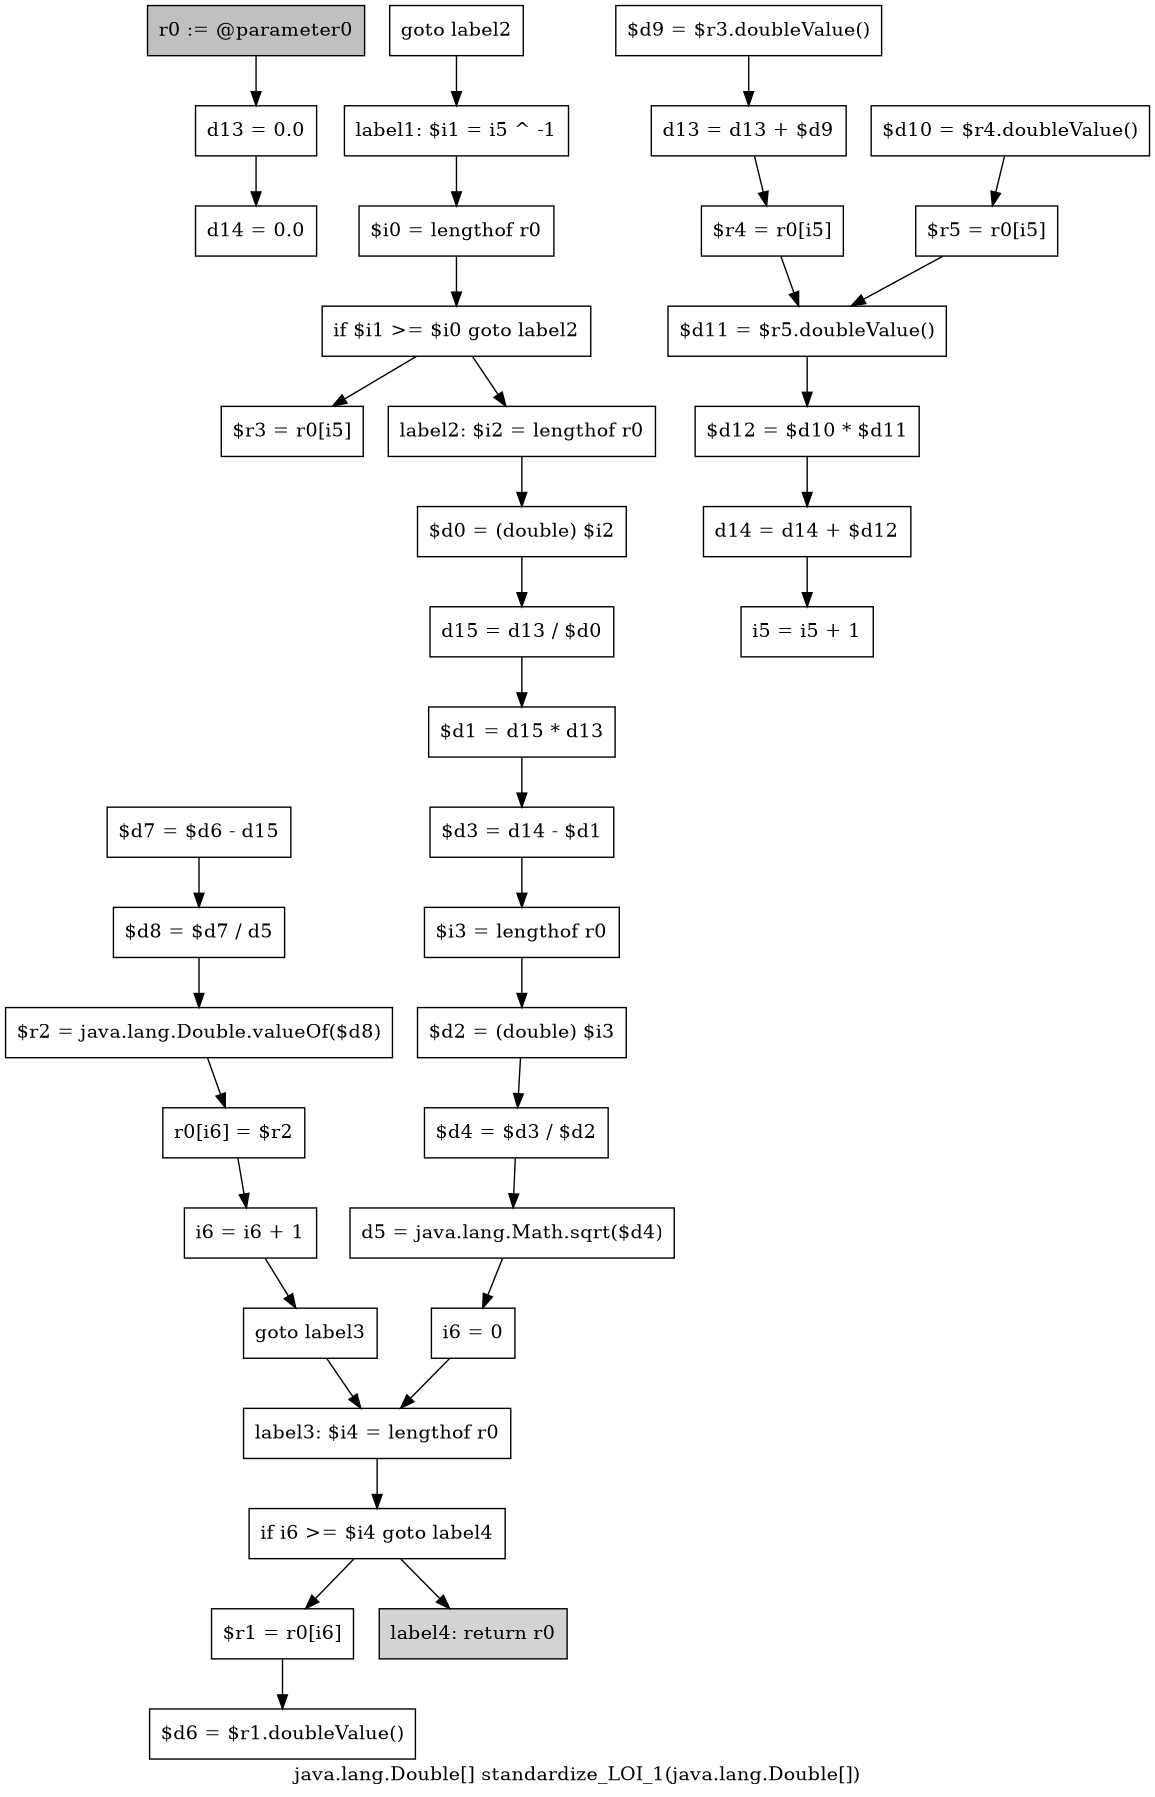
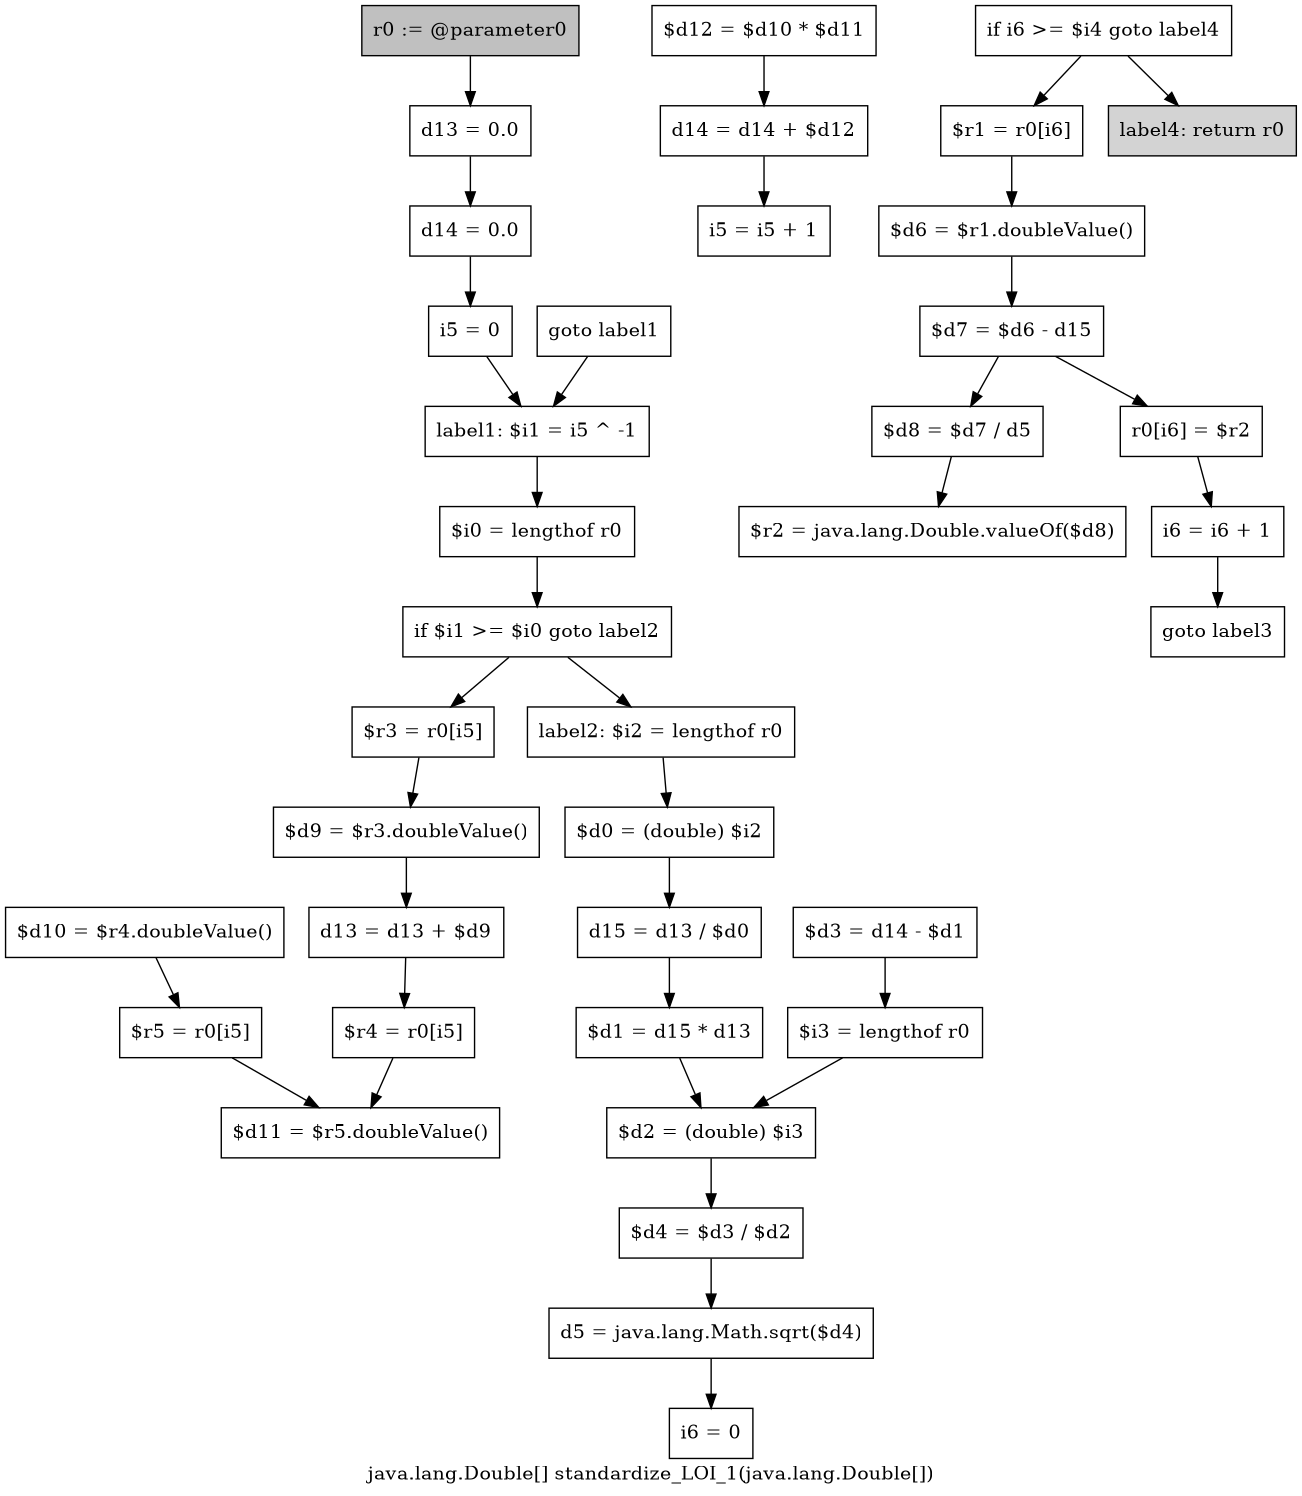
node "goto label2": label "goto label2" -> "goto label1"
edge "$d6 = $r1.doubleValue()" -> "$d7 = $d6 - d15": added
node "i5 = 0": added
edge "$d11 = $r5.doubleValue()" -> "$d12 = $d10 * $d11": removed
edge "$r3 = r0[i5]" -> "$d9 = $r3.doubleValue()": added
edge "$d1 = d15 * d13" -> "$d3 = d14 - $d1": now "$d1 = d15 * d13" -> "$d2 = (double) $i3"
edge "$r2 = java.lang.Double.valueOf($d8)" -> "r0[i6] = $r2": now "$d7 = $d6 - d15" -> "r0[i6] = $r2"
node "label3: $i4 = lengthof r0": removed
